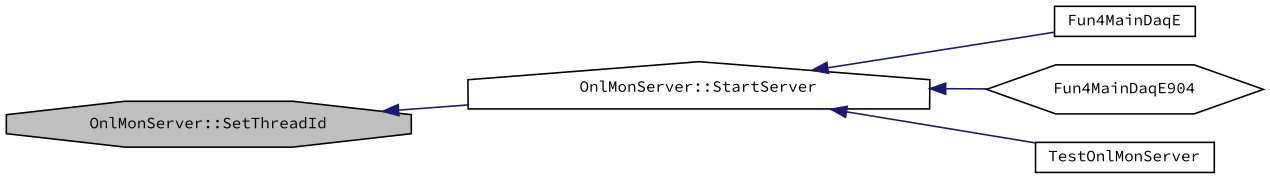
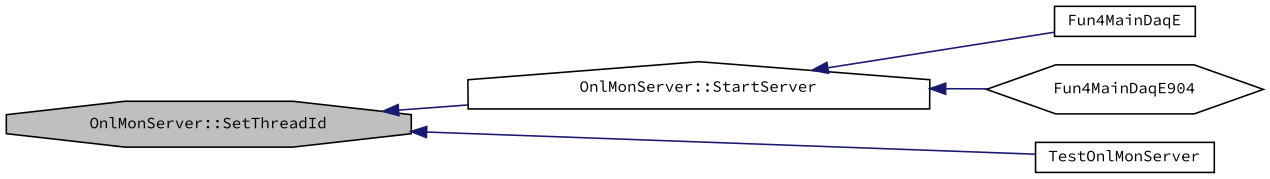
edge "TestOnlMonServer" -> "OnlMonServer::StartServer": now "TestOnlMonServer" -> "OnlMonServer::SetThreadId"
